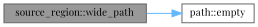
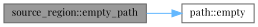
node "source_region::wide_path": label "source_region::wide_path" -> "source_region::empty_path"
